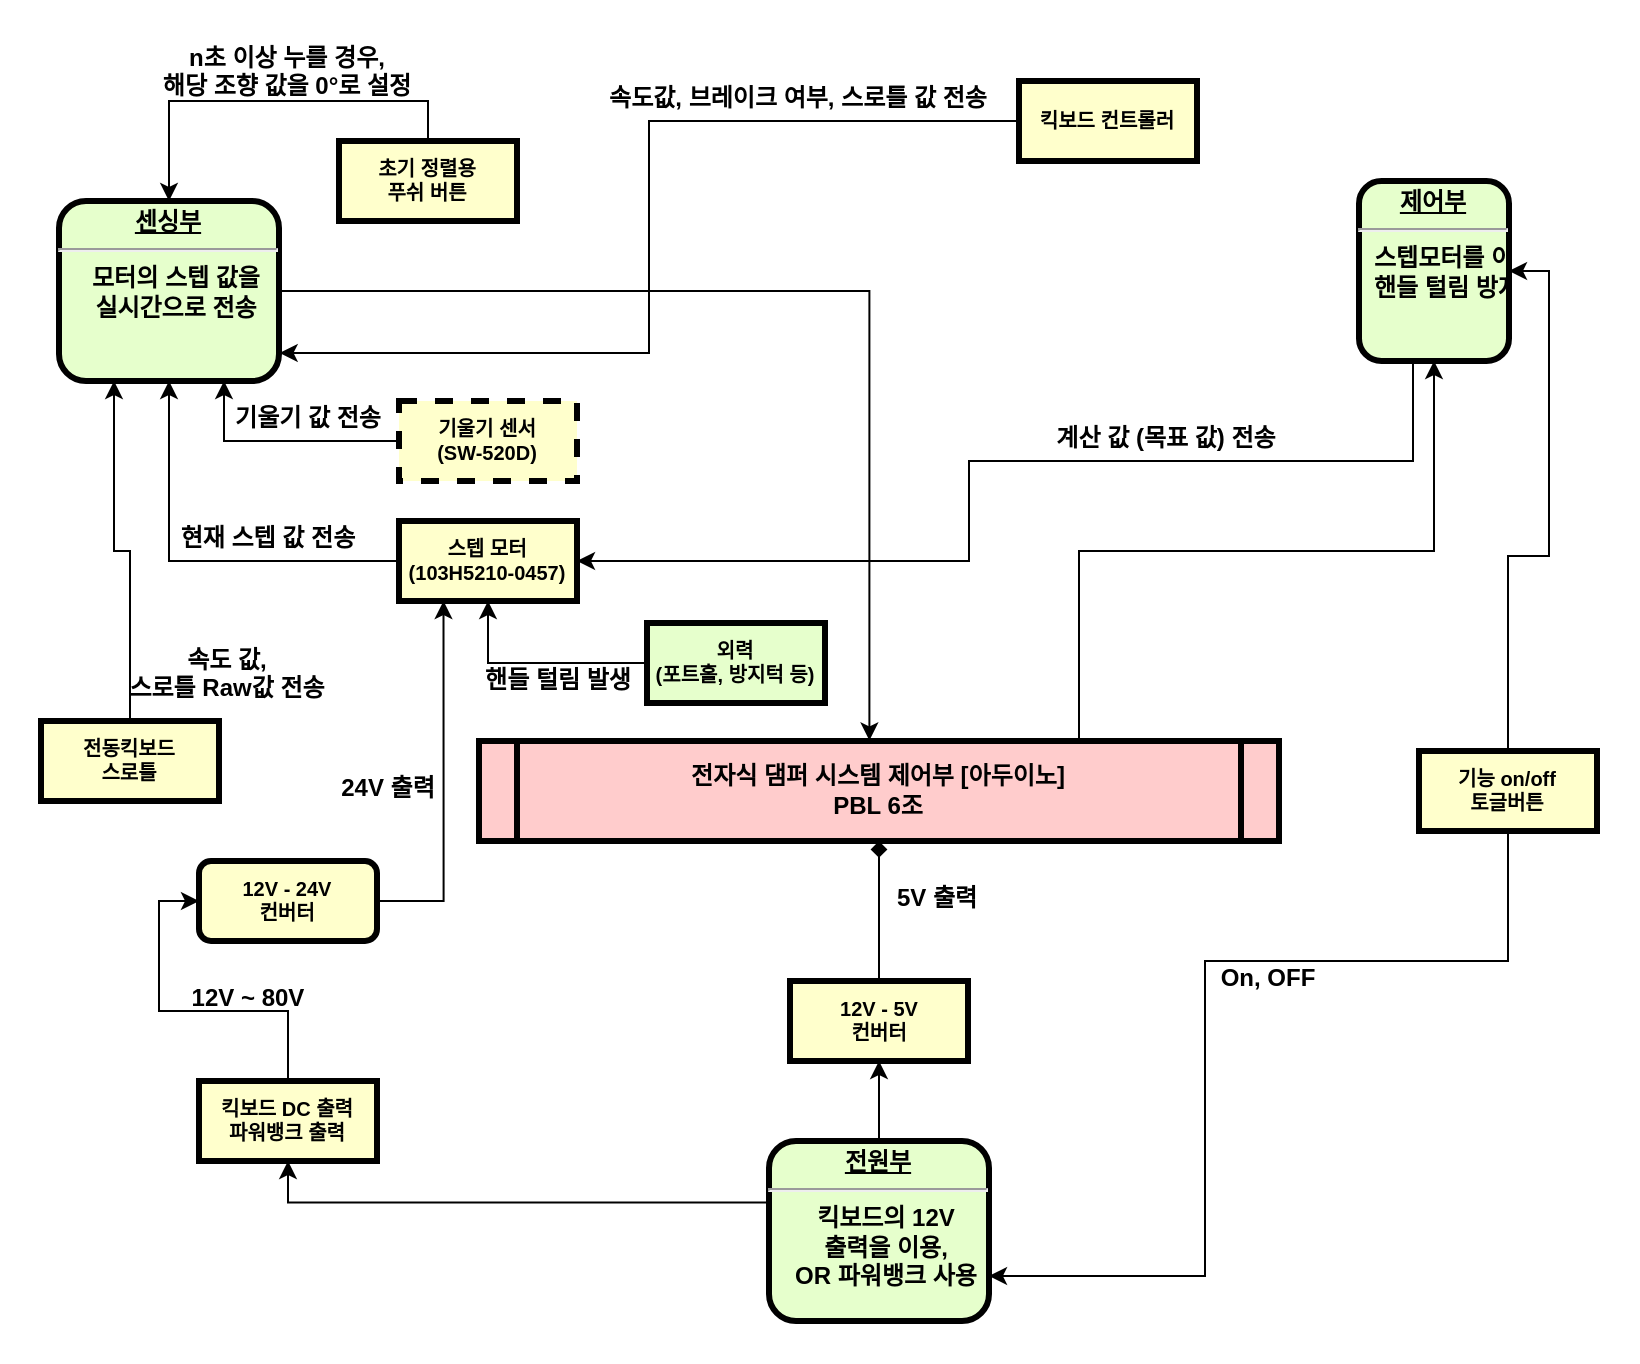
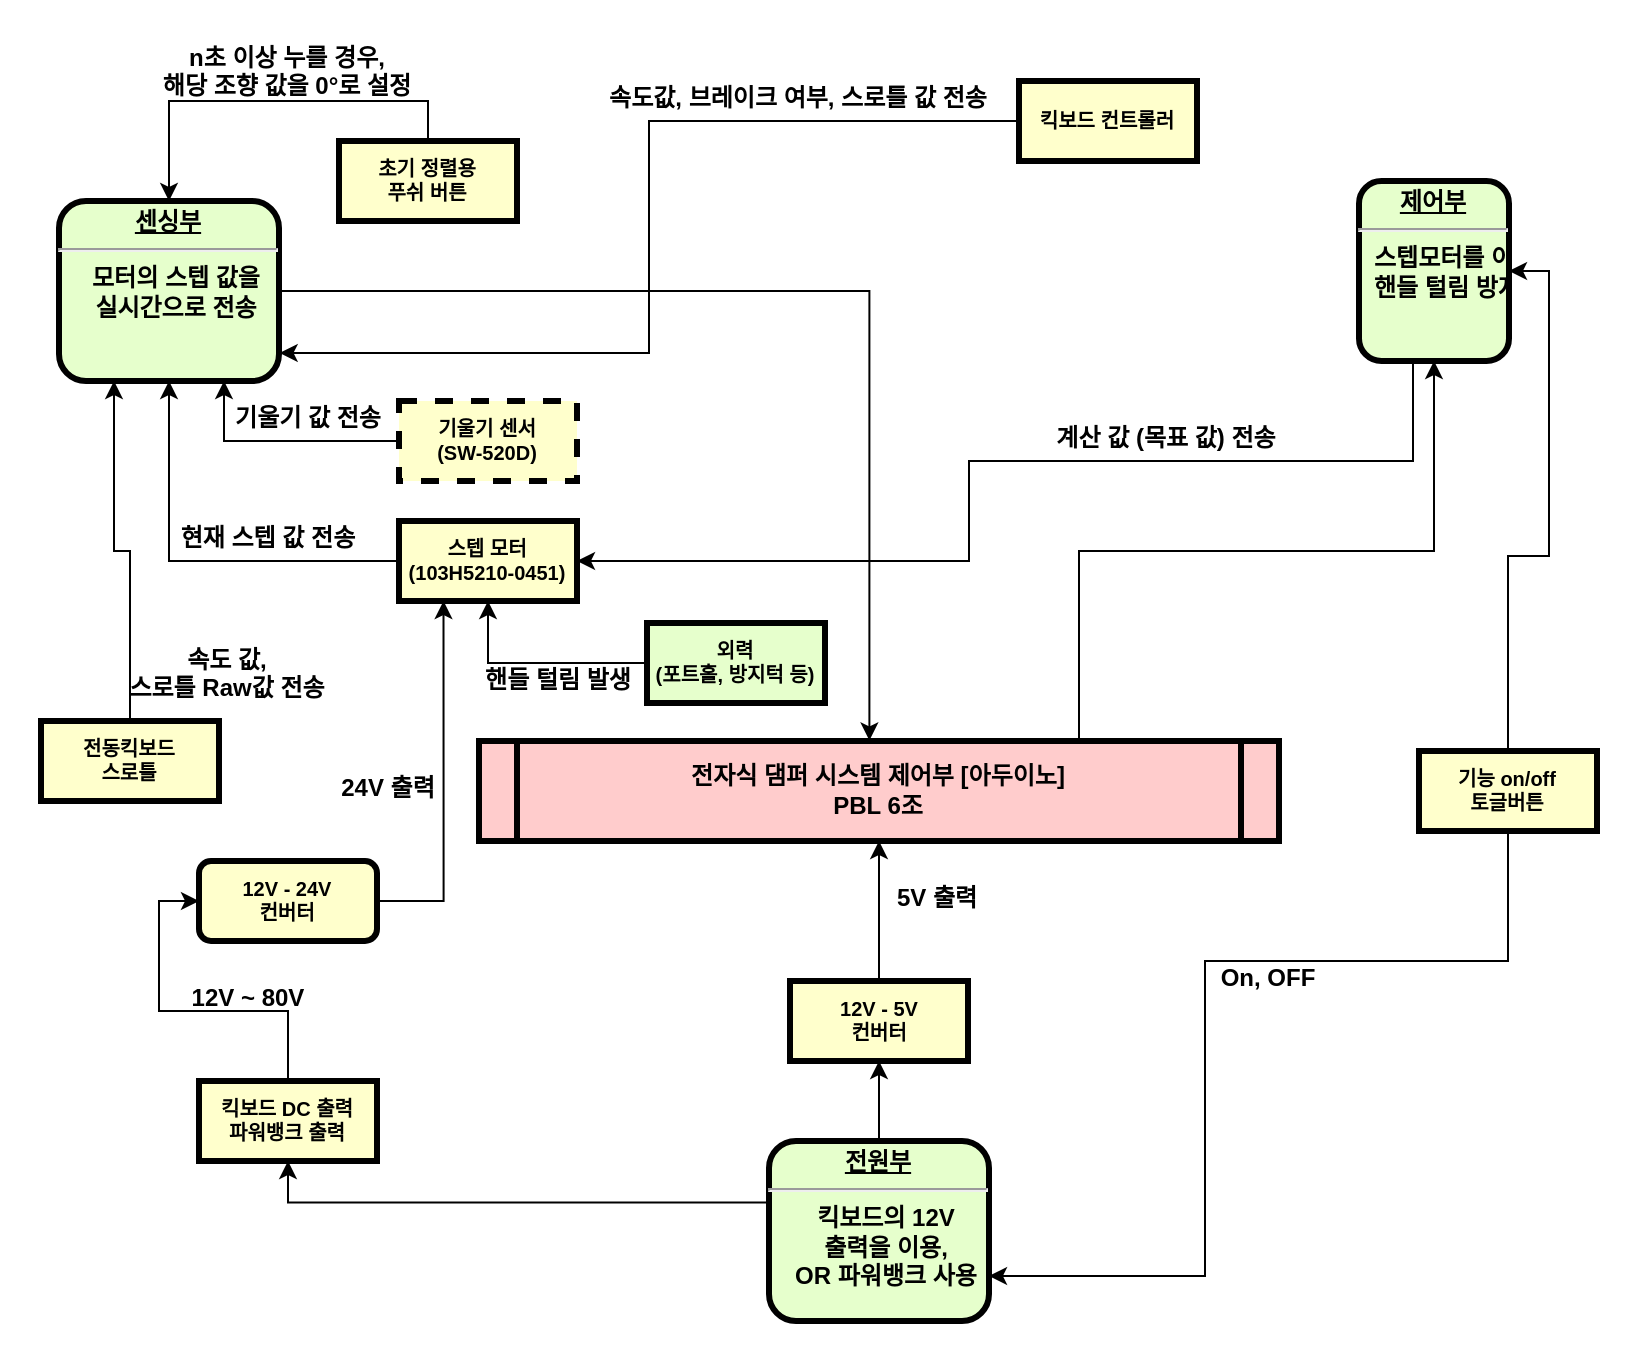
node "스텝 모터 (103H5210-0457)": label "스텝 모터 (103H5210-0457)" -> "스텝 모터 (103H5210-0451)"
edge "12V - 5V 컨버터" -> "전자식 댐퍼 시스템 제어부 [아두이노] PBL 6조": arrowhead diamond -> classic
